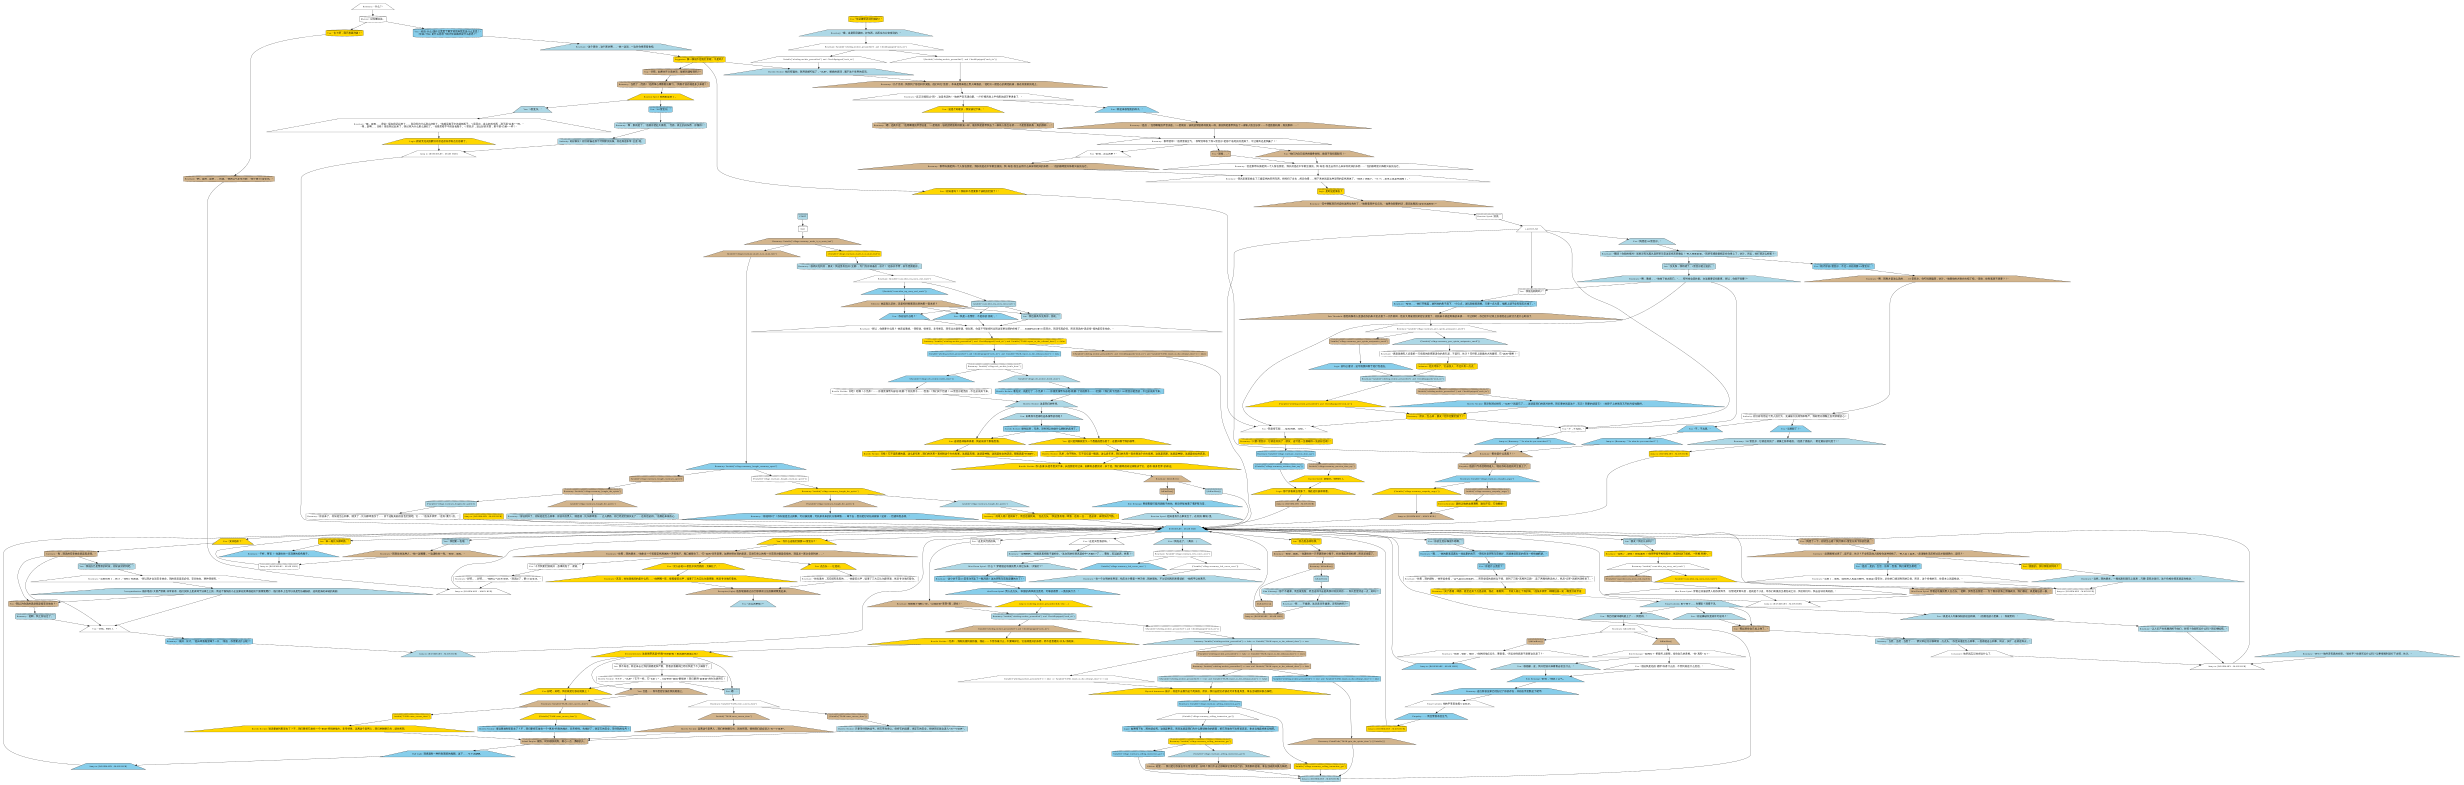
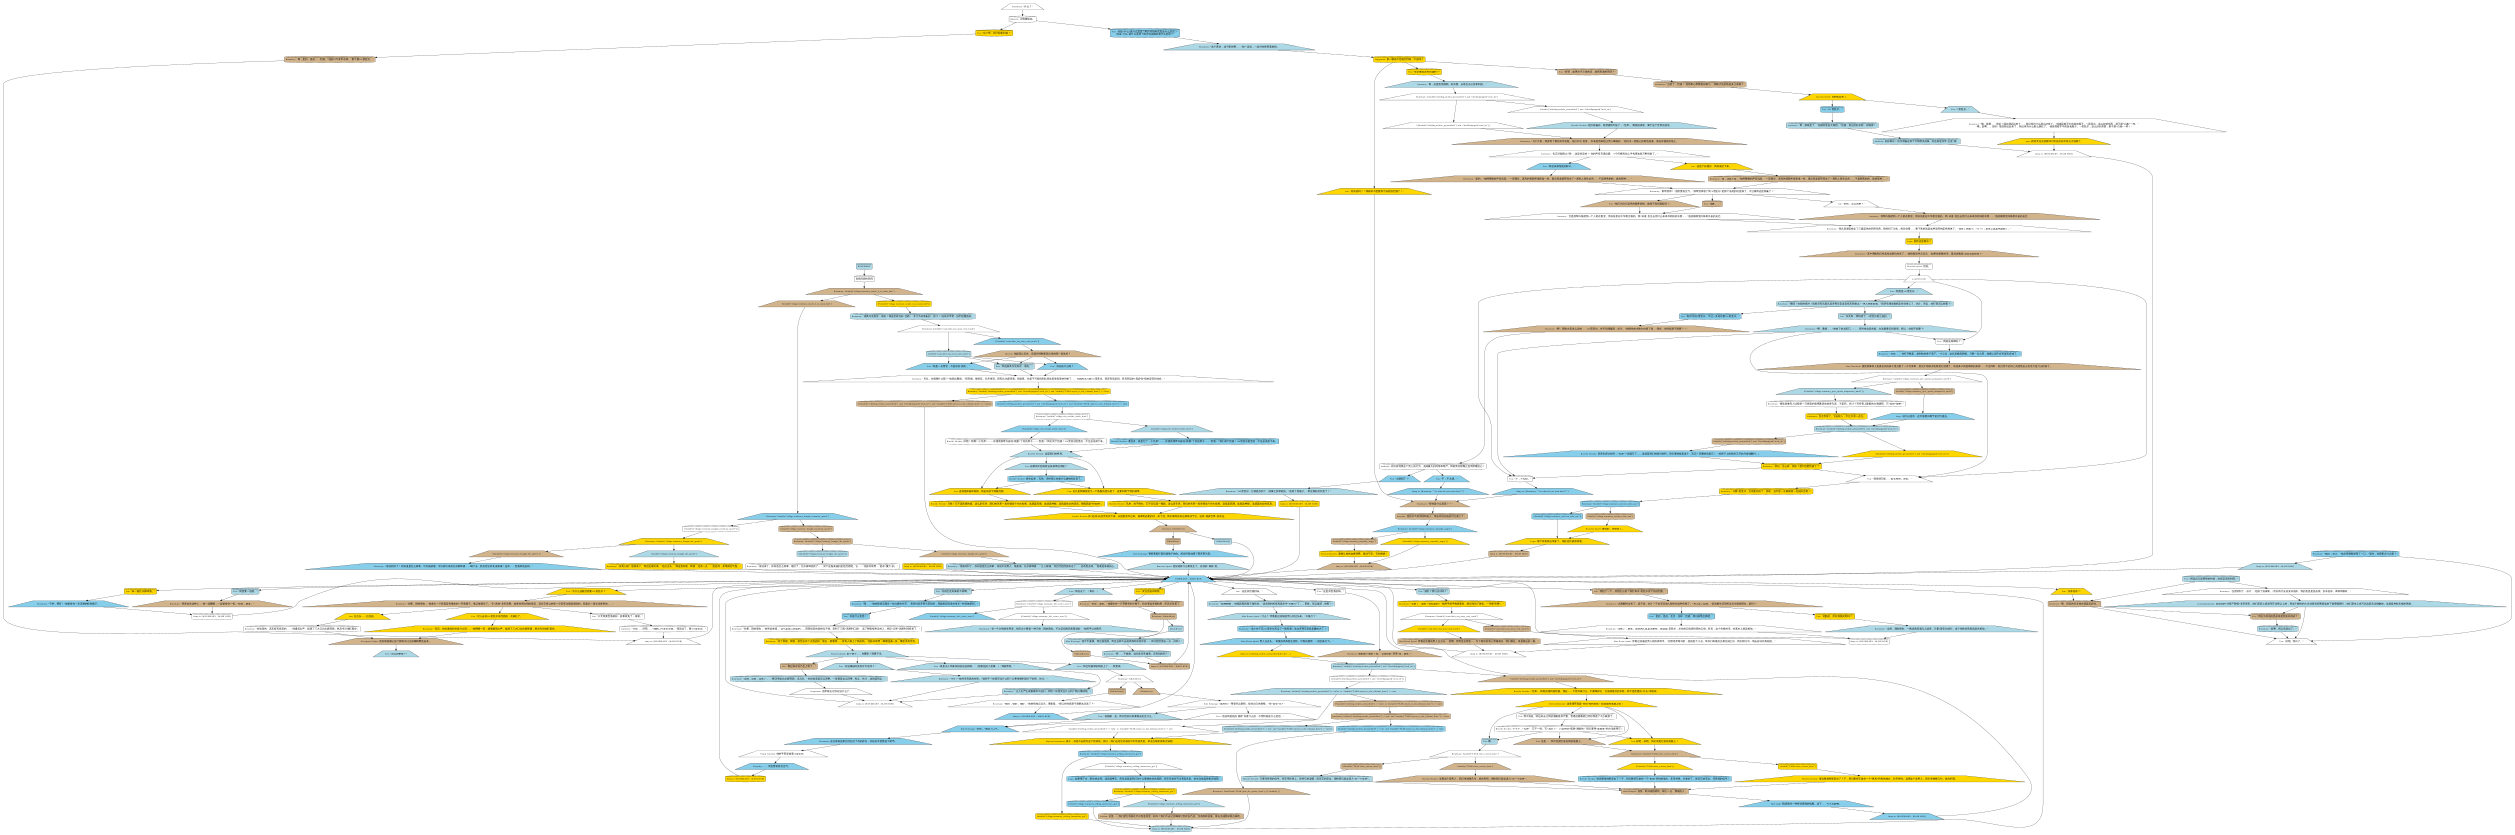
edge "Suggestion: 聊一聊说不定能打折呢，不是吗？" -> "Horrific Necktie: 他没有骗你。医用酒精可猛了，*兄弟*。燃烧的真理，属于这个世界的笑话。": now "Suggestion: 聊一聊说不定能打折呢，不是吗？" -> "You: “你从哪里弄到烈酒的？”"
node "START": label "START" -> "ROSEMARY"
node "input": label "input" -> "能把烈酒给我吗"
edge "Rosemary: “嗨，我说的安非他命就是思必得。”" -> "You: “我说自己是警察的时候，你应该没听到吧。”": reversed
edge "You: “你这摊破玩意有许可证吗？”" -> "You: “看起来你自己也上钩了。”": now "You: “你这摊破玩意有许可证吗？”" -> "Rosemary: “许可？”他并没有真的在听。“谁在乎？你想买点什么吗？让事情顺利进行下去吧，伙计。”"
edge "You: “好吧。明白了。”" -> "Rosemary: “很好，伙计。”他从啤酒瓶里喝了一口。“现在，你需要点什么呢？”": reversed
